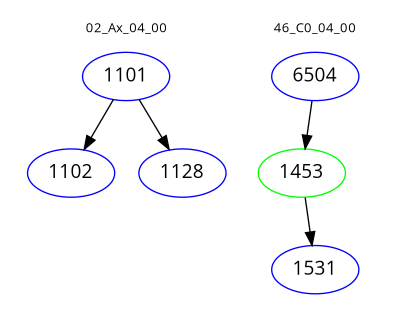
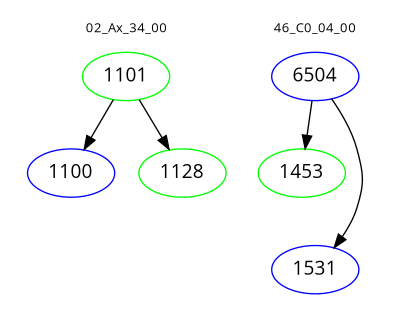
cluster "02_Ax_04_00": label "02_Ax_04_00" -> "02_Ax_34_00"
node "1101": color blue -> green
node "1102": label "1102" -> "1100"
node "1128": color blue -> green
edge "1453" -> "1531": now "6504" -> "1531"
